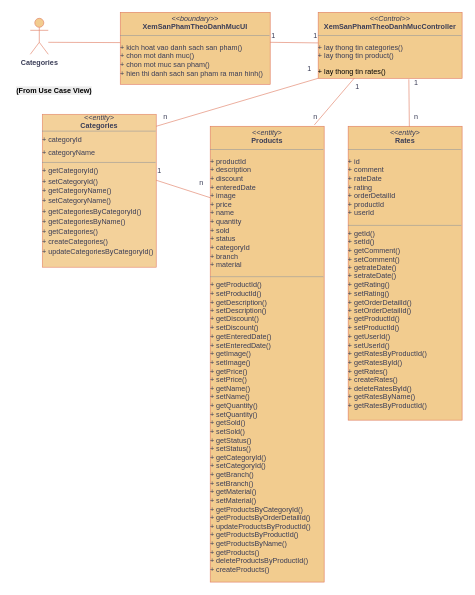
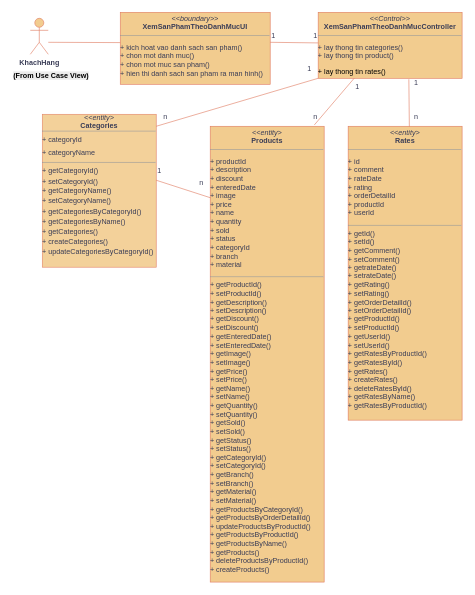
node "Categories": label "Categories" -> "KhachHang"
node "(From Use Case View)": moved (63, 95) -> (60, 80)
